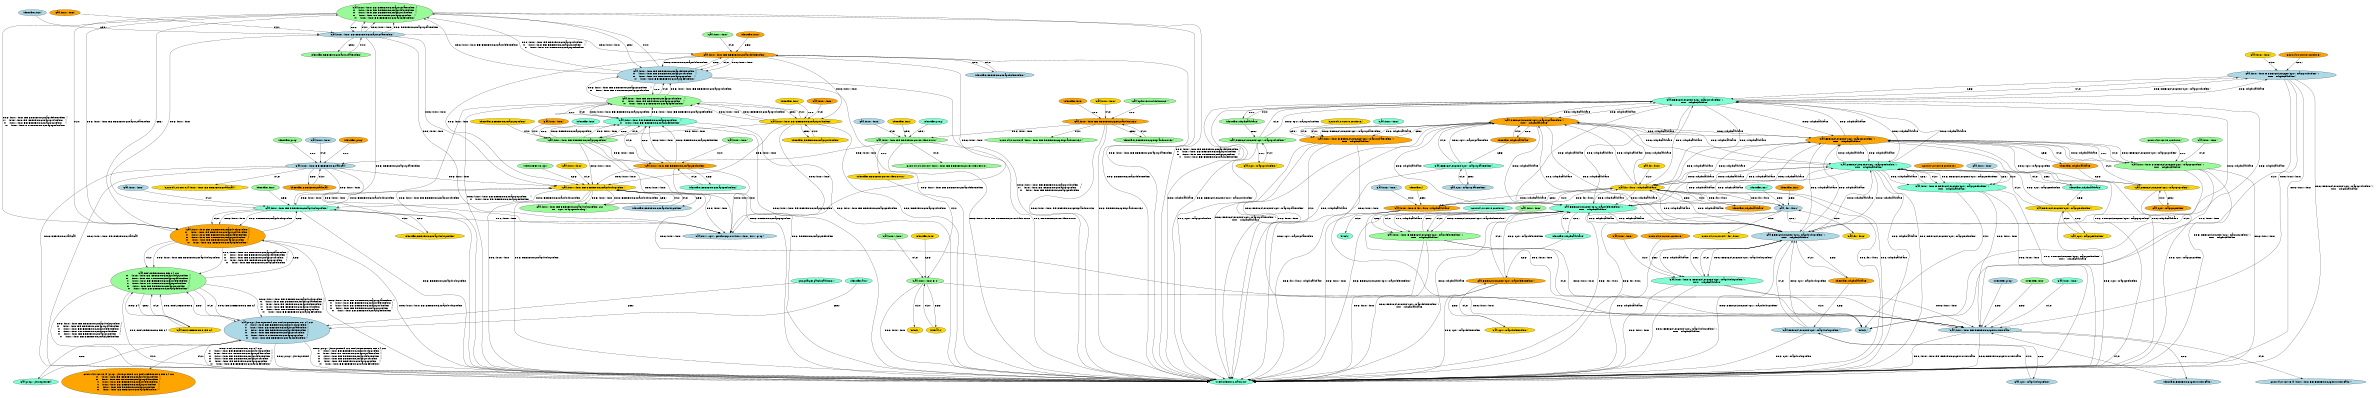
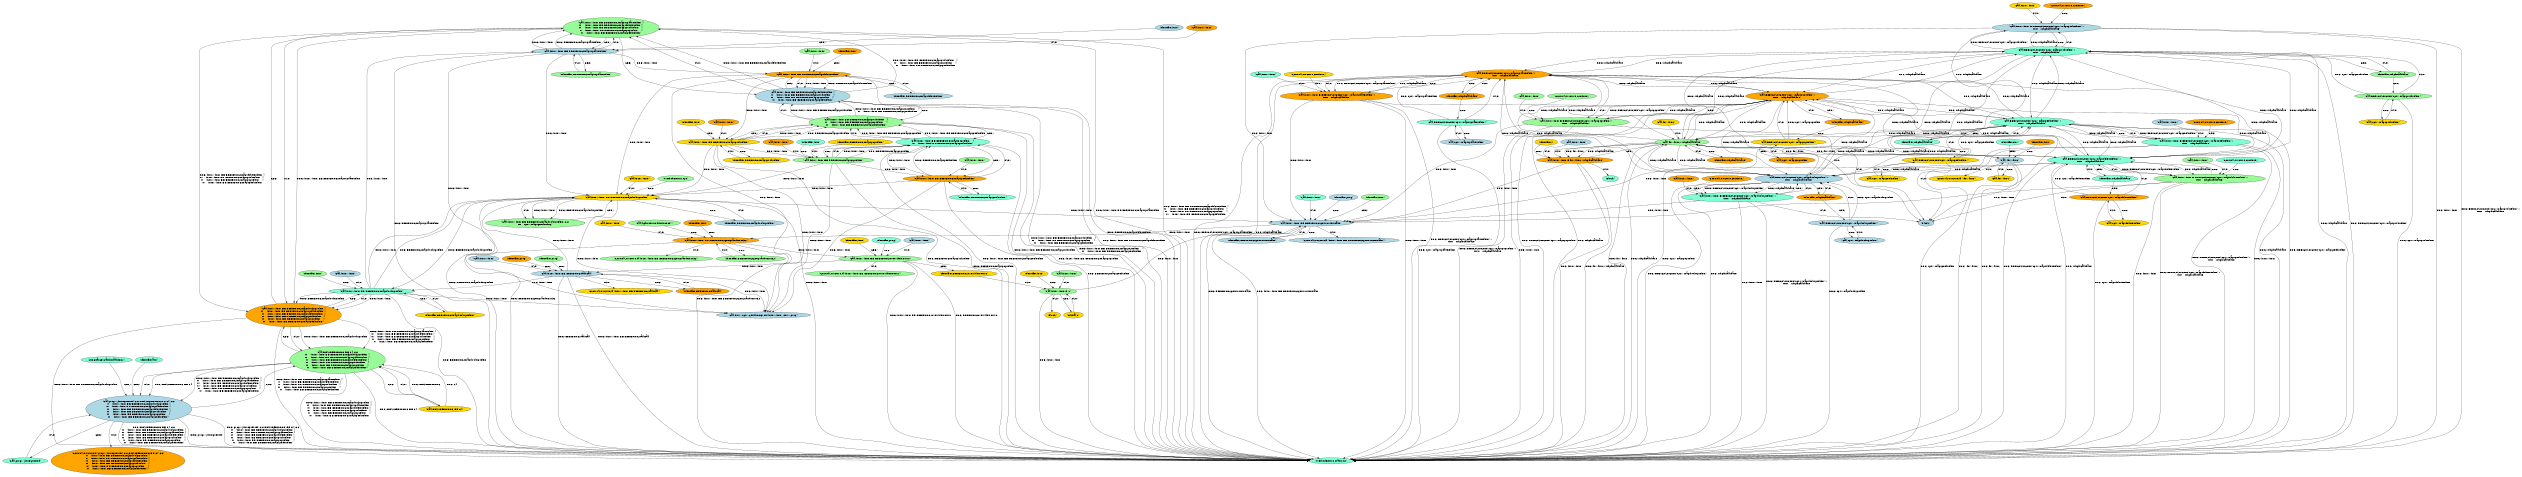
node "(Call,fn->func - __bpf_call_base)": fillcolor gold -> palegreen
edge "(Call,insn->imm == BPF_FUNC_get_route_realm)" -> "(Call,insn->imm == BPF_FUNC_get_prandom_u32)": added, label "DDG: insn->imm"
